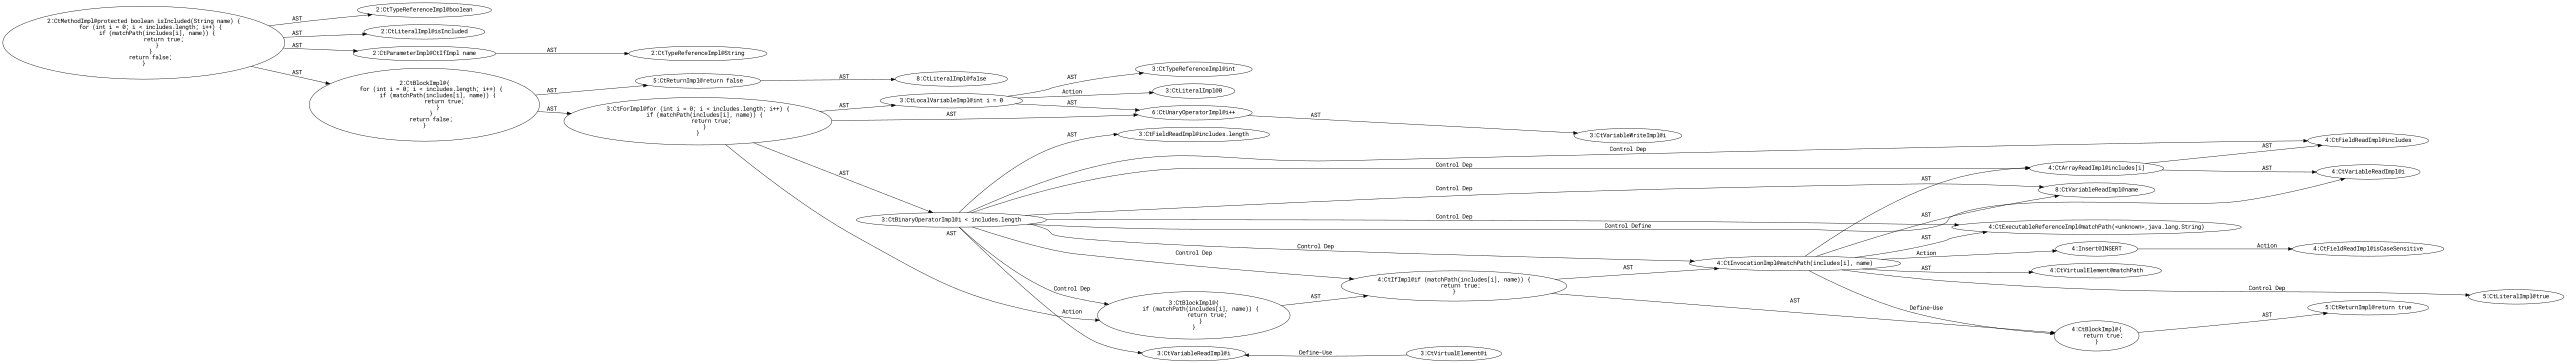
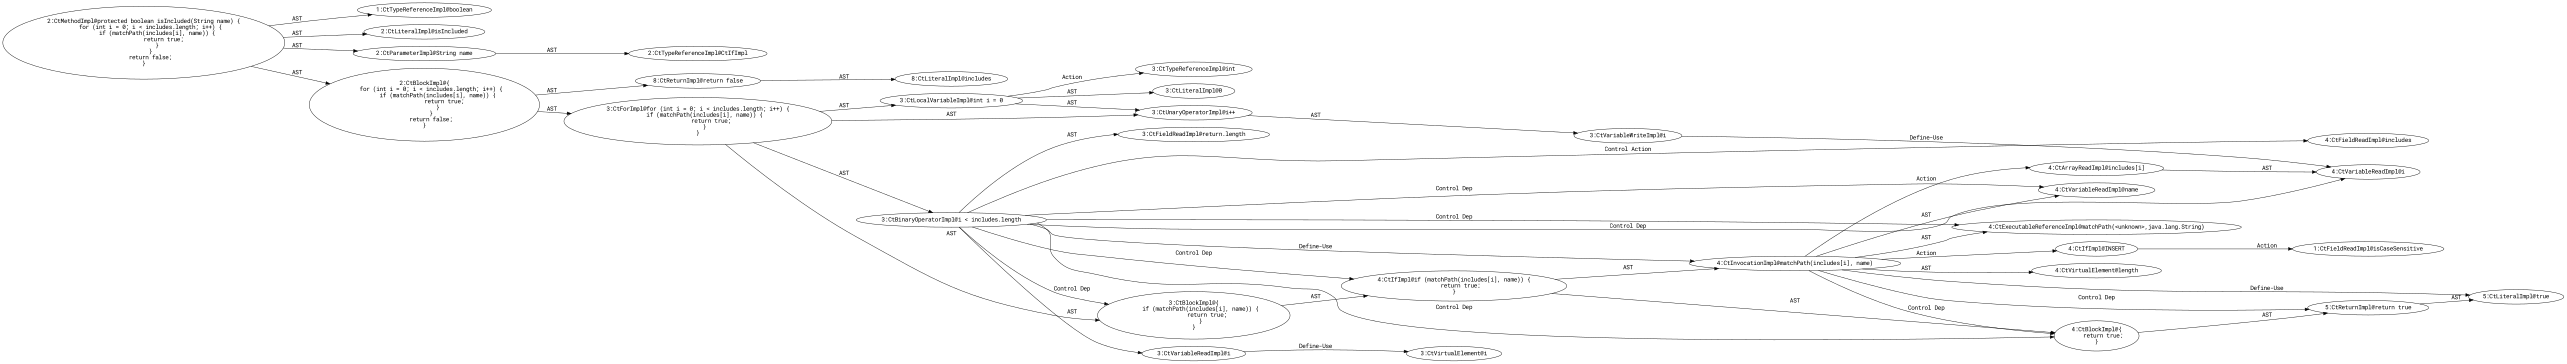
node "2:CtTypeReferenceImpl@boolean": label "2:CtTypeReferenceImpl@boolean" -> "1:CtTypeReferenceImpl@boolean"
node "2:CtParameterImpl@CtIfImpl name": label "2:CtParameterImpl@CtIfImpl name" -> "2:CtParameterImpl@String name"
node "2:CtTypeReferenceImpl@String": label "2:CtTypeReferenceImpl@String" -> "2:CtTypeReferenceImpl@CtIfImpl"
edge "3:CtLocalVariableImpl@int i = 0" -> "3:CtTypeReferenceImpl@int": label "AST" -> "Action"
node "8:CtLiteralImpl@false": label "8:CtLiteralImpl@false" -> "8:CtLiteralImpl@includes"
node "5:CtReturnImpl@return false": label "5:CtReturnImpl@return false" -> "8:CtReturnImpl@return false"
edge "3:CtLocalVariableImpl@int i = 0" -> "3:CtLiteralImpl@0": label "Action" -> "AST"
node "6:CtUnaryOperatorImpl@i++": label "6:CtUnaryOperatorImpl@i++" -> "3:CtUnaryOperatorImpl@i++"
node "3:CtFieldReadImpl@includes.length": label "3:CtFieldReadImpl@includes.length" -> "3:CtFieldReadImpl@return.length"
edge "3:CtVariableWriteImpl@i" -> "4:CtVariableReadImpl@i": added, label "Define-Use"
edge "3:CtBinaryOperatorImpl@i < includes.length" -> "4:CtFieldReadImpl@includes": label "Control Dep" -> "Control Action"
edge "4:CtArrayReadImpl@includes[i]" -> "4:CtFieldReadImpl@includes": removed, label "AST"
edge "3:CtBinaryOperatorImpl@i < includes.length" -> "4:CtArrayReadImpl@includes[i]": now "3:CtBinaryOperatorImpl@i < includes.length" -> "4:CtBlockImpl@{ return true; }"
edge "4:CtInvocationImpl@matchPath(includes[i], name)" -> "4:CtArrayReadImpl@includes[i]": label "AST" -> "Action"
node "8:CtVariableReadImpl@name": label "8:CtVariableReadImpl@name" -> "4:CtVariableReadImpl@name"
edge "3:CtBinaryOperatorImpl@i < includes.length" -> "4:CtVariableReadImpl@i": label "Control Define" -> "Control Dep"
edge "3:CtBinaryOperatorImpl@i < includes.length" -> "4:CtInvocationImpl@matchPath(includes[i], name)": label "Control Dep" -> "Define-Use"
node "4:Insert@INSERT": label "4:Insert@INSERT" -> "4:CtIfImpl@INSERT"
node "4:CtFieldReadImpl@isCaseSensitive": label "4:CtFieldReadImpl@isCaseSensitive" -> "1:CtFieldReadImpl@isCaseSensitive"
node "4:CtVirtualElement@matchPath": label "4:CtVirtualElement@matchPath" -> "4:CtVirtualElement@length"
edge "4:CtInvocationImpl@matchPath(includes[i], name)" -> "5:CtLiteralImpl@true": label "Control Dep" -> "Define-Use"
edge "5:CtReturnImpl@return true" -> "5:CtLiteralImpl@true": added, label "AST"
edge "4:CtInvocationImpl@matchPath(includes[i], name)" -> "5:CtReturnImpl@return true": added, label "Control Dep"
edge "4:CtInvocationImpl@matchPath(includes[i], name)" -> "4:CtBlockImpl@{ return true; }": label "Define-Use" -> "Control Dep"
edge "3:CtBinaryOperatorImpl@i < includes.length" -> "3:CtVariableReadImpl@i": label "Action" -> "AST"
edge "3:CtVirtualElement@i" -> "3:CtVariableReadImpl@i": reversed
